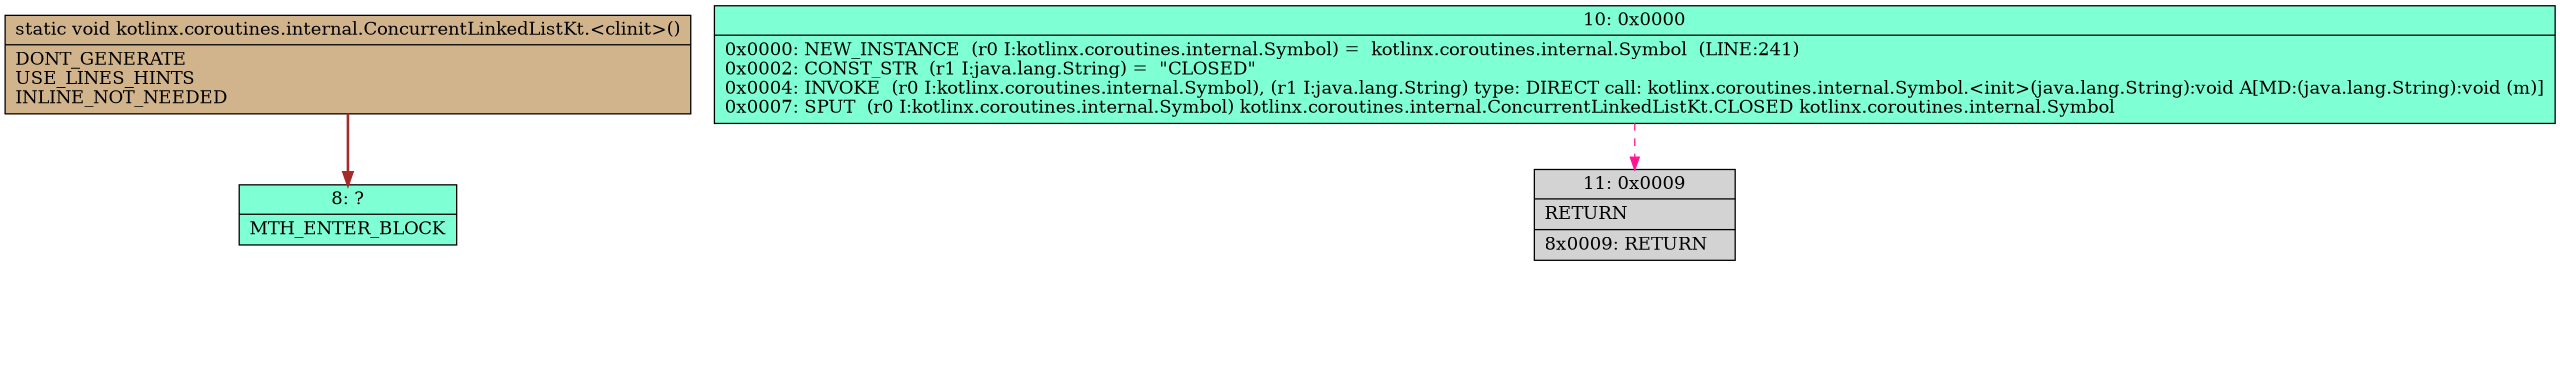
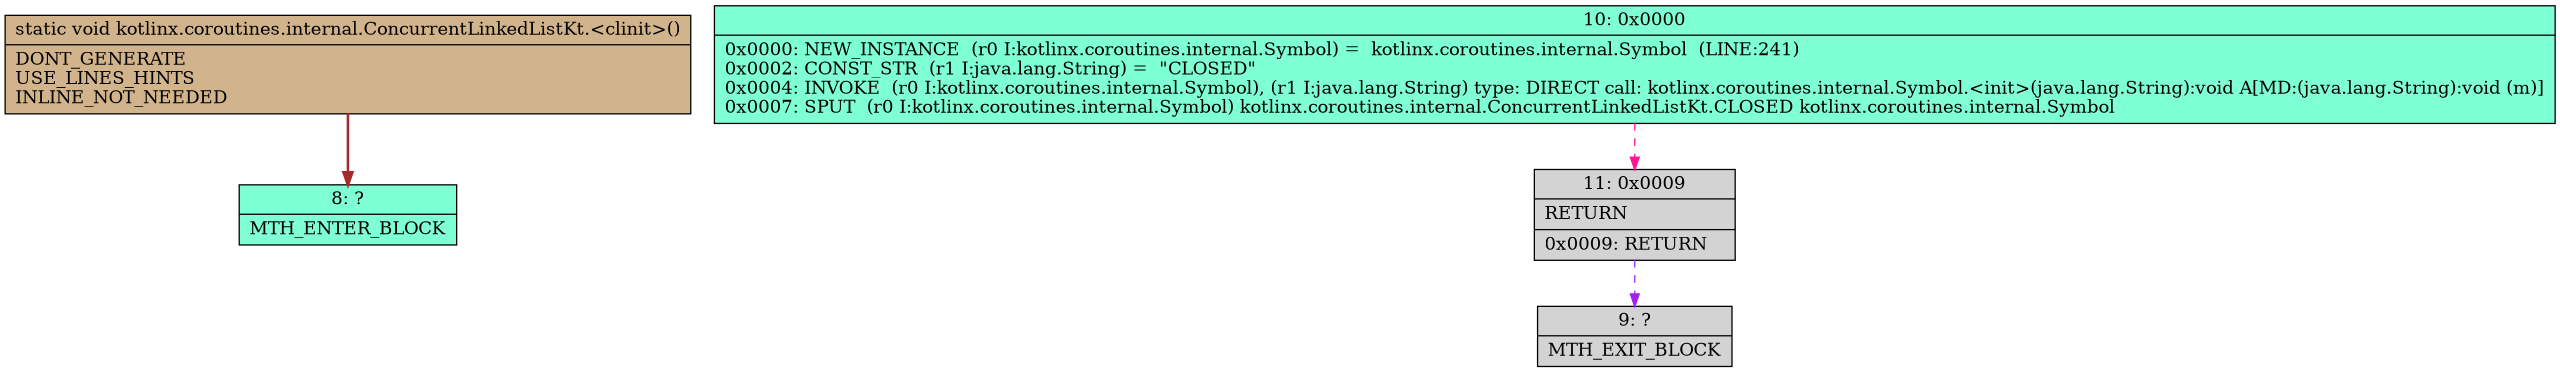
node "11: 0x0009": text "8x0009: RETURN" -> "0x0009: RETURN"
node "9: ?": added
